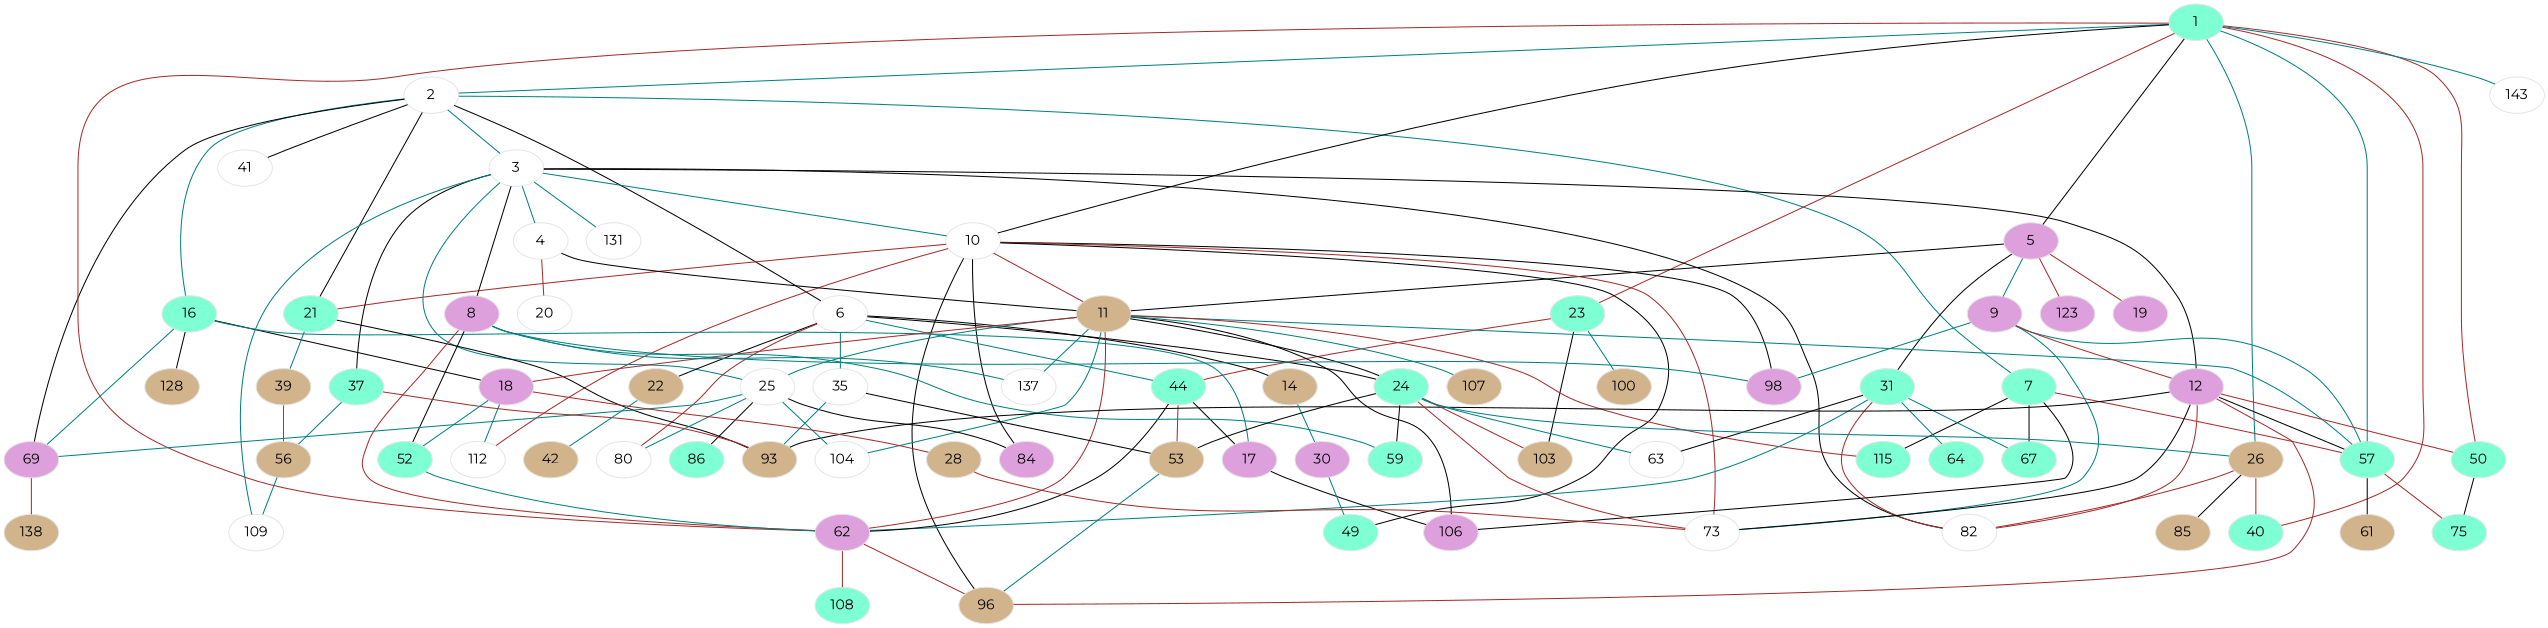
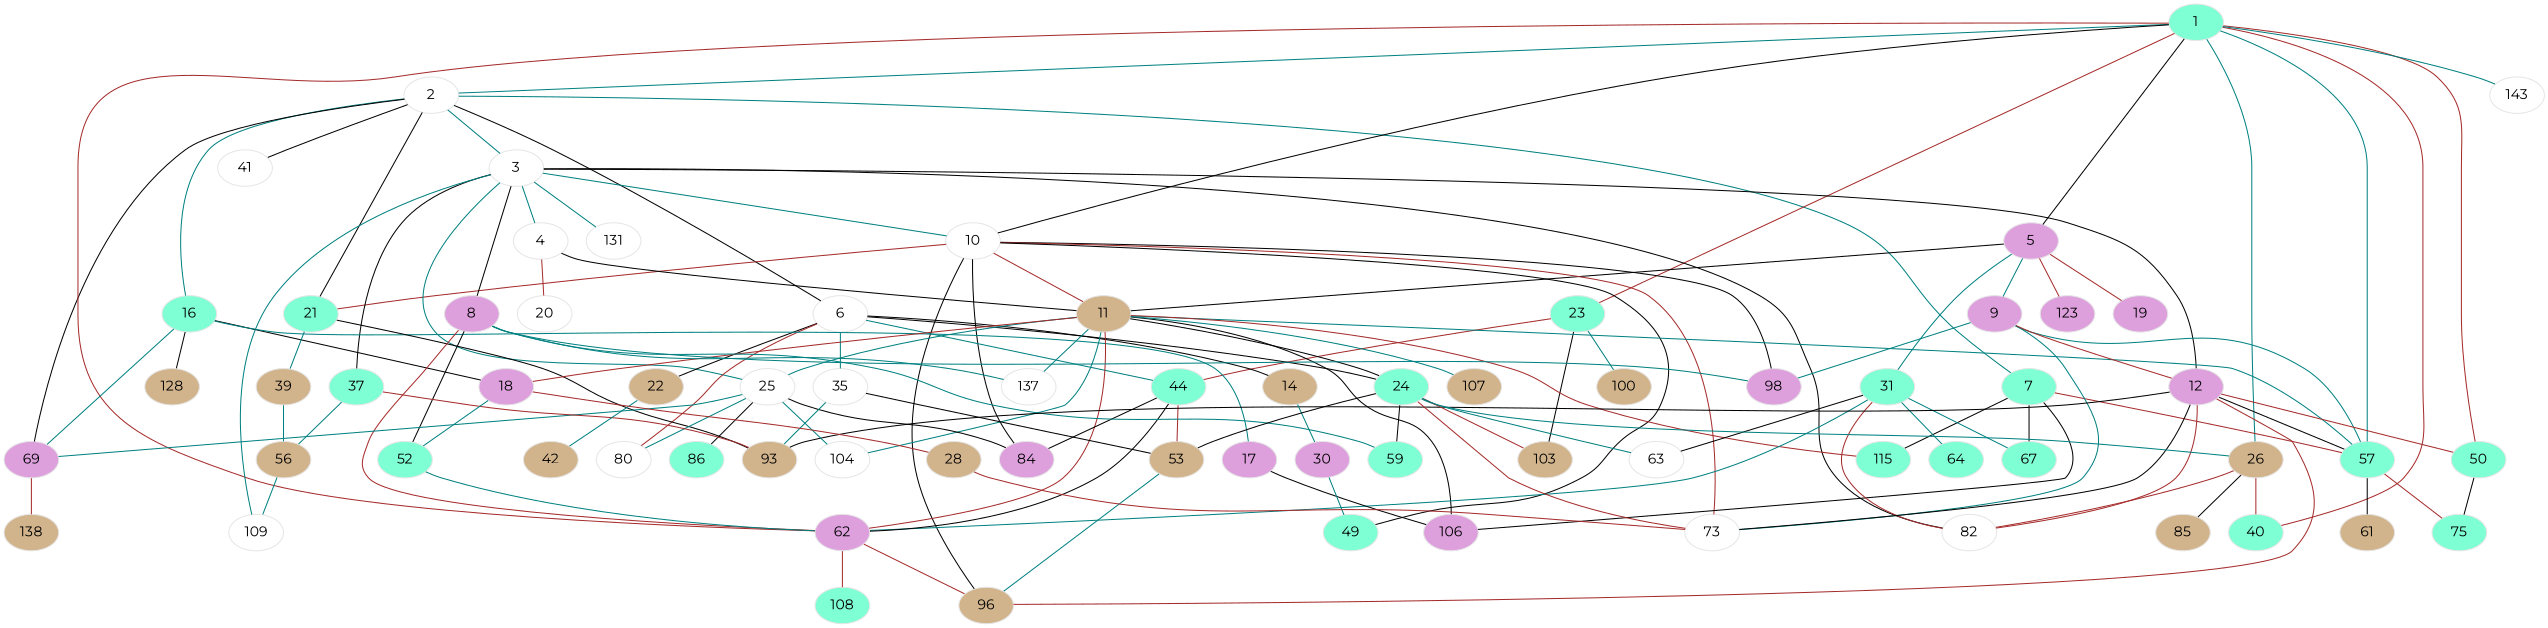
edge "5" -- "31": color black -> teal
edge "44" -- "17": now "44" -- "84"
node "112": removed
